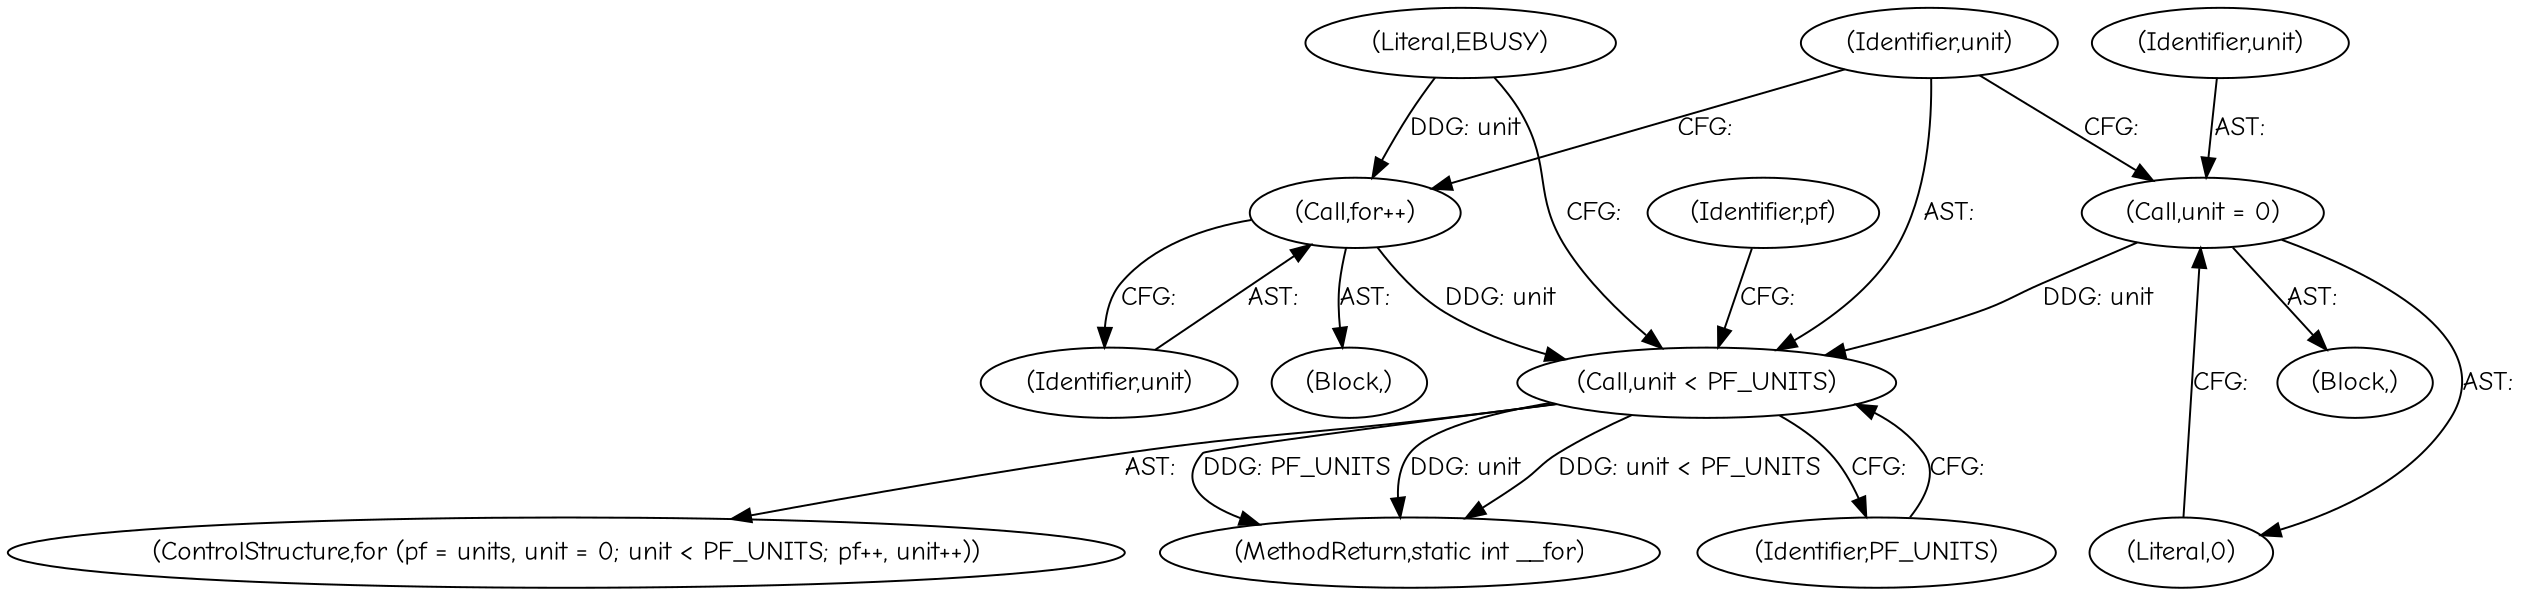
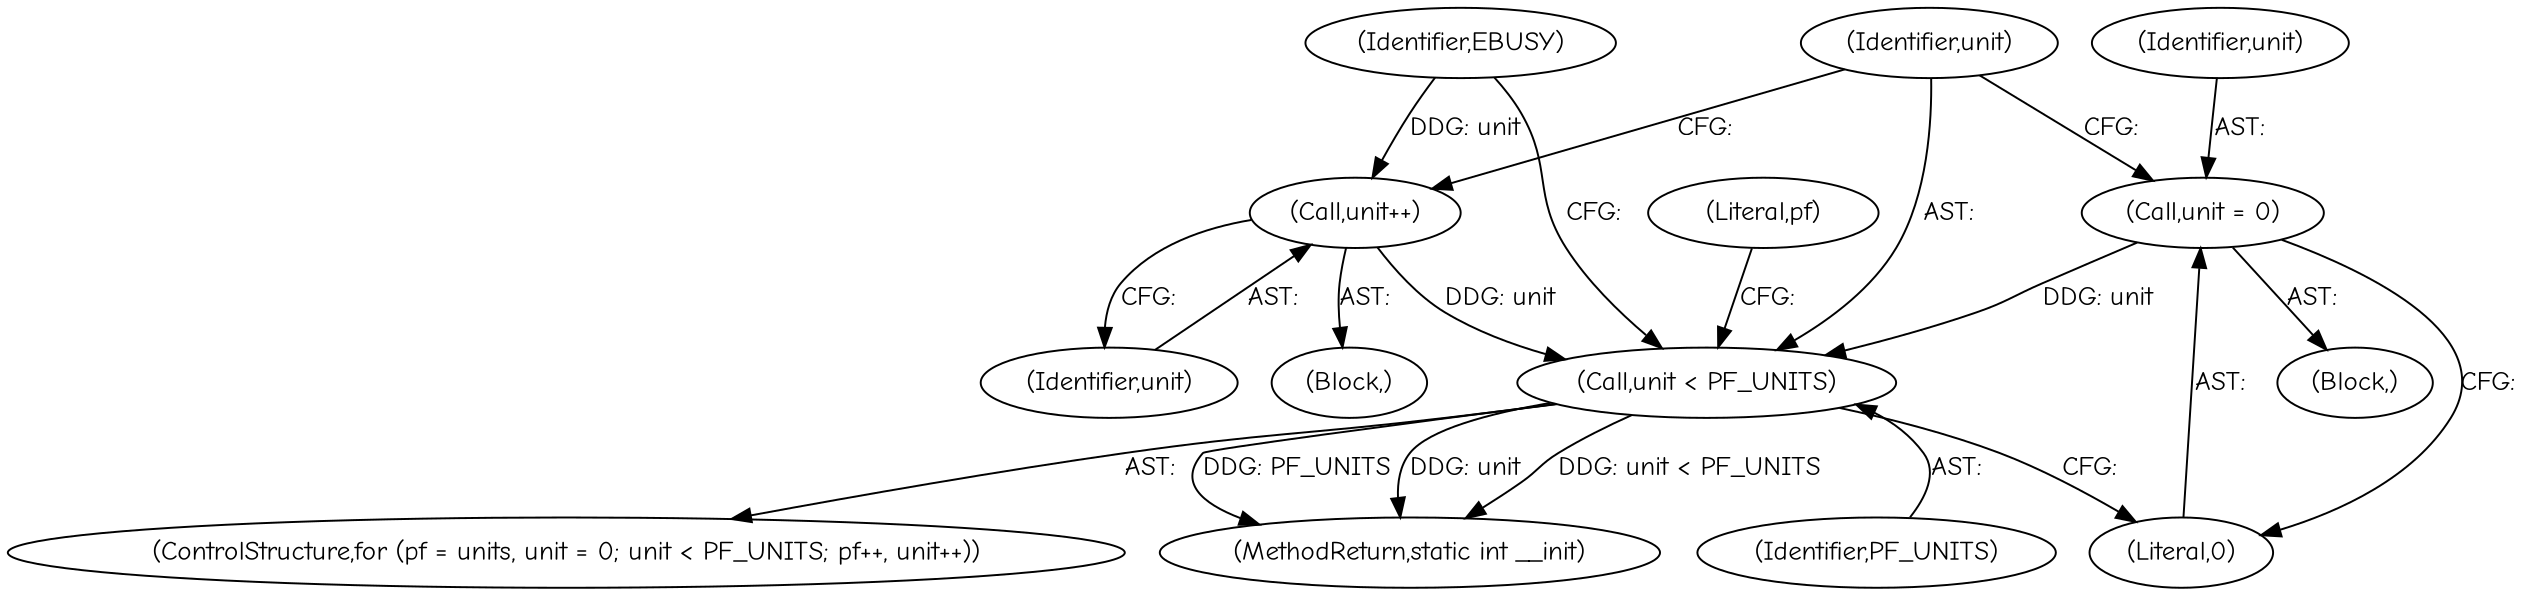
node "(Literal,EBUSY)": label "(Literal,EBUSY)" -> "(Identifier,EBUSY)"
node "(Call,for++)": label "(Call,for++)" -> "(Call,unit++)"
node "(Identifier,pf)": label "(Identifier,pf)" -> "(Literal,pf)"
edge "(Literal,0)" -> "(Call,unit = 0)": label "CFG: " -> "AST: "
edge "(Call,unit = 0)" -> "(Literal,0)": label "AST: " -> "CFG: "
edge "(Call,unit < PF_UNITS)" -> "(Identifier,PF_UNITS)": now "(Call,unit < PF_UNITS)" -> "(Literal,0)"
edge "(Identifier,PF_UNITS)" -> "(Call,unit < PF_UNITS)": label "CFG: " -> "AST: "
node "(MethodReturn,static int __for)": label "(MethodReturn,static int __for)" -> "(MethodReturn,static int __init)"
